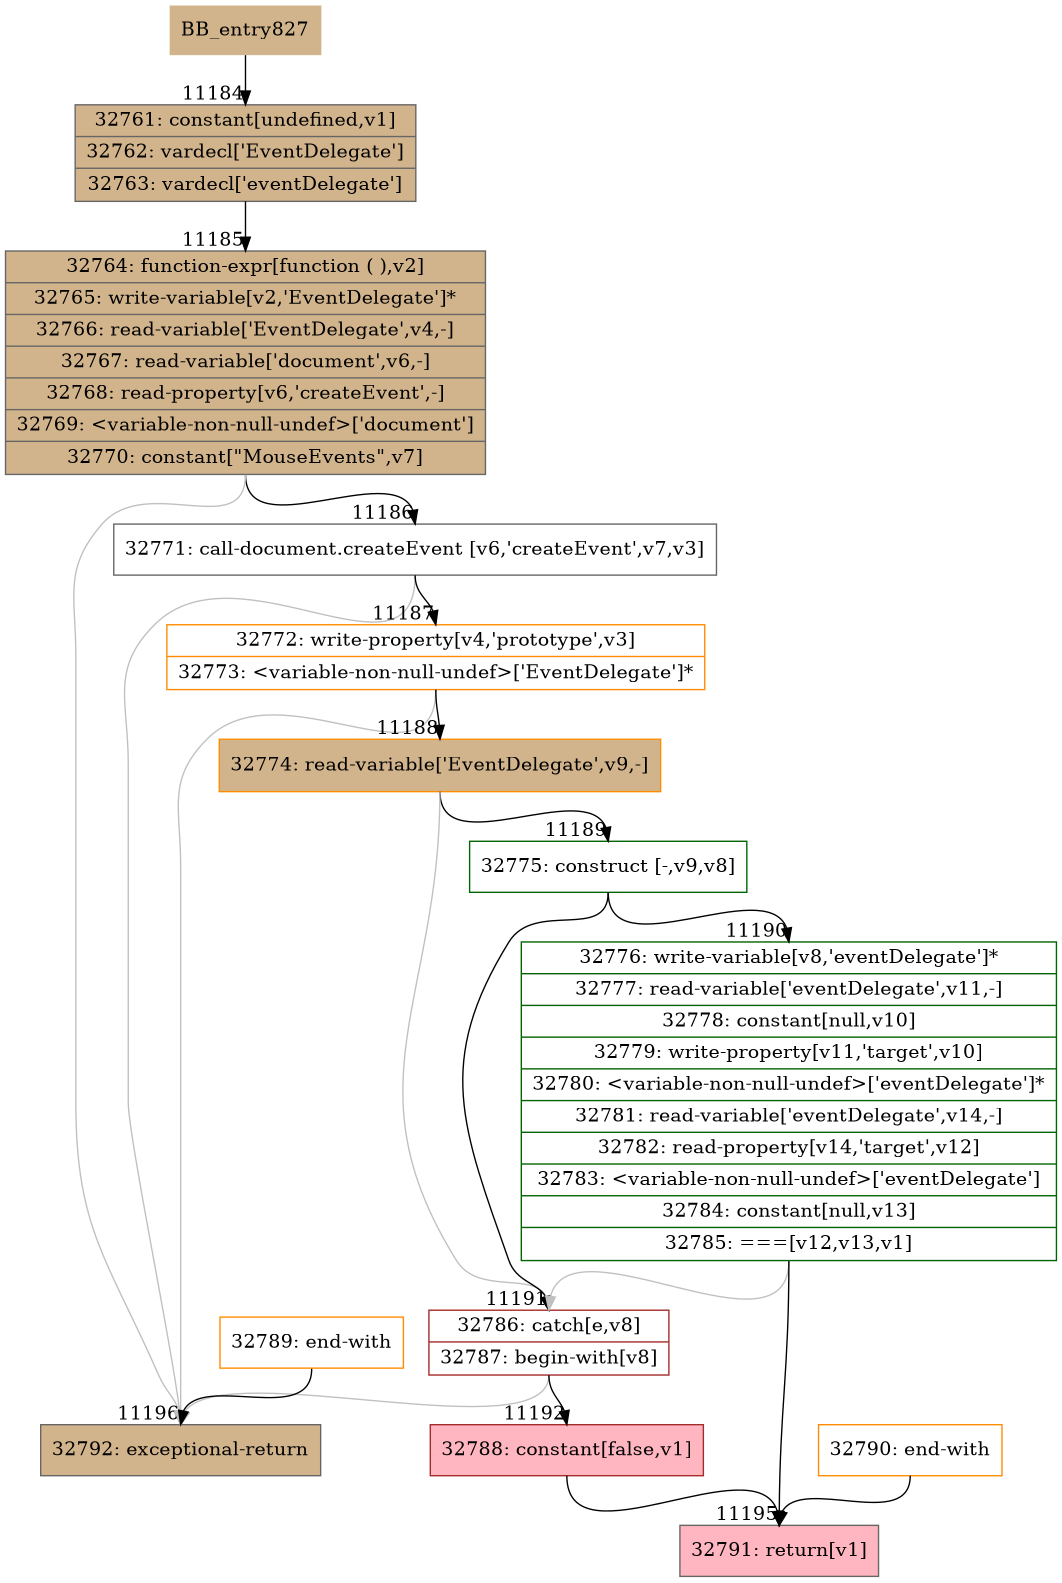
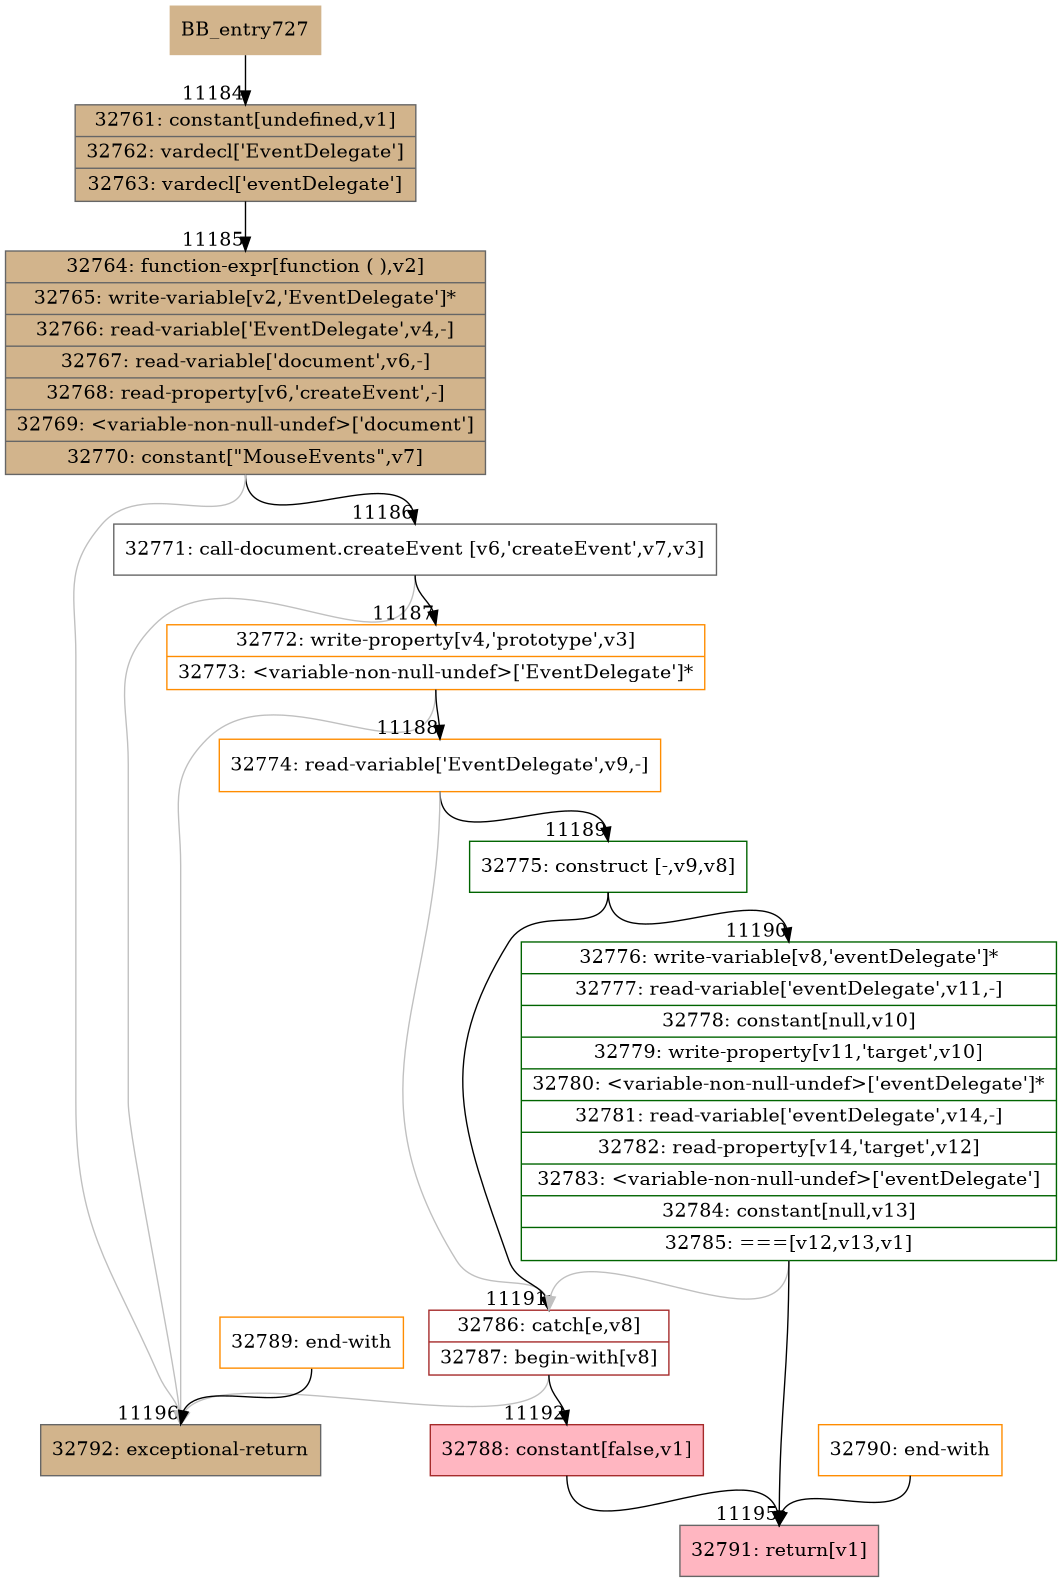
node "BB_entry827": label "BB_entry827" -> "BB_entry727"
node "32774: read-variable['EventDelegate',v9,-]": fillcolor tan -> white
